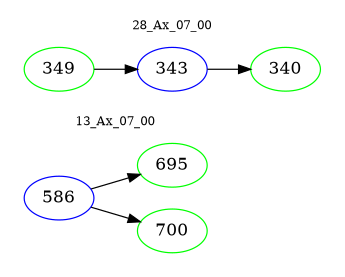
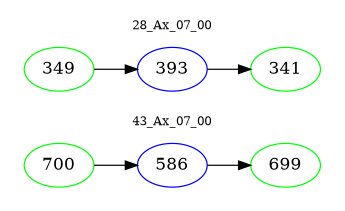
node "343": label "343" -> "393"
node "340": label "340" -> "341"
cluster "13_Ax_07_00": label "13_Ax_07_00" -> "43_Ax_07_00"
node "695": label "695" -> "699"
edge "586" -> "700": reversed
